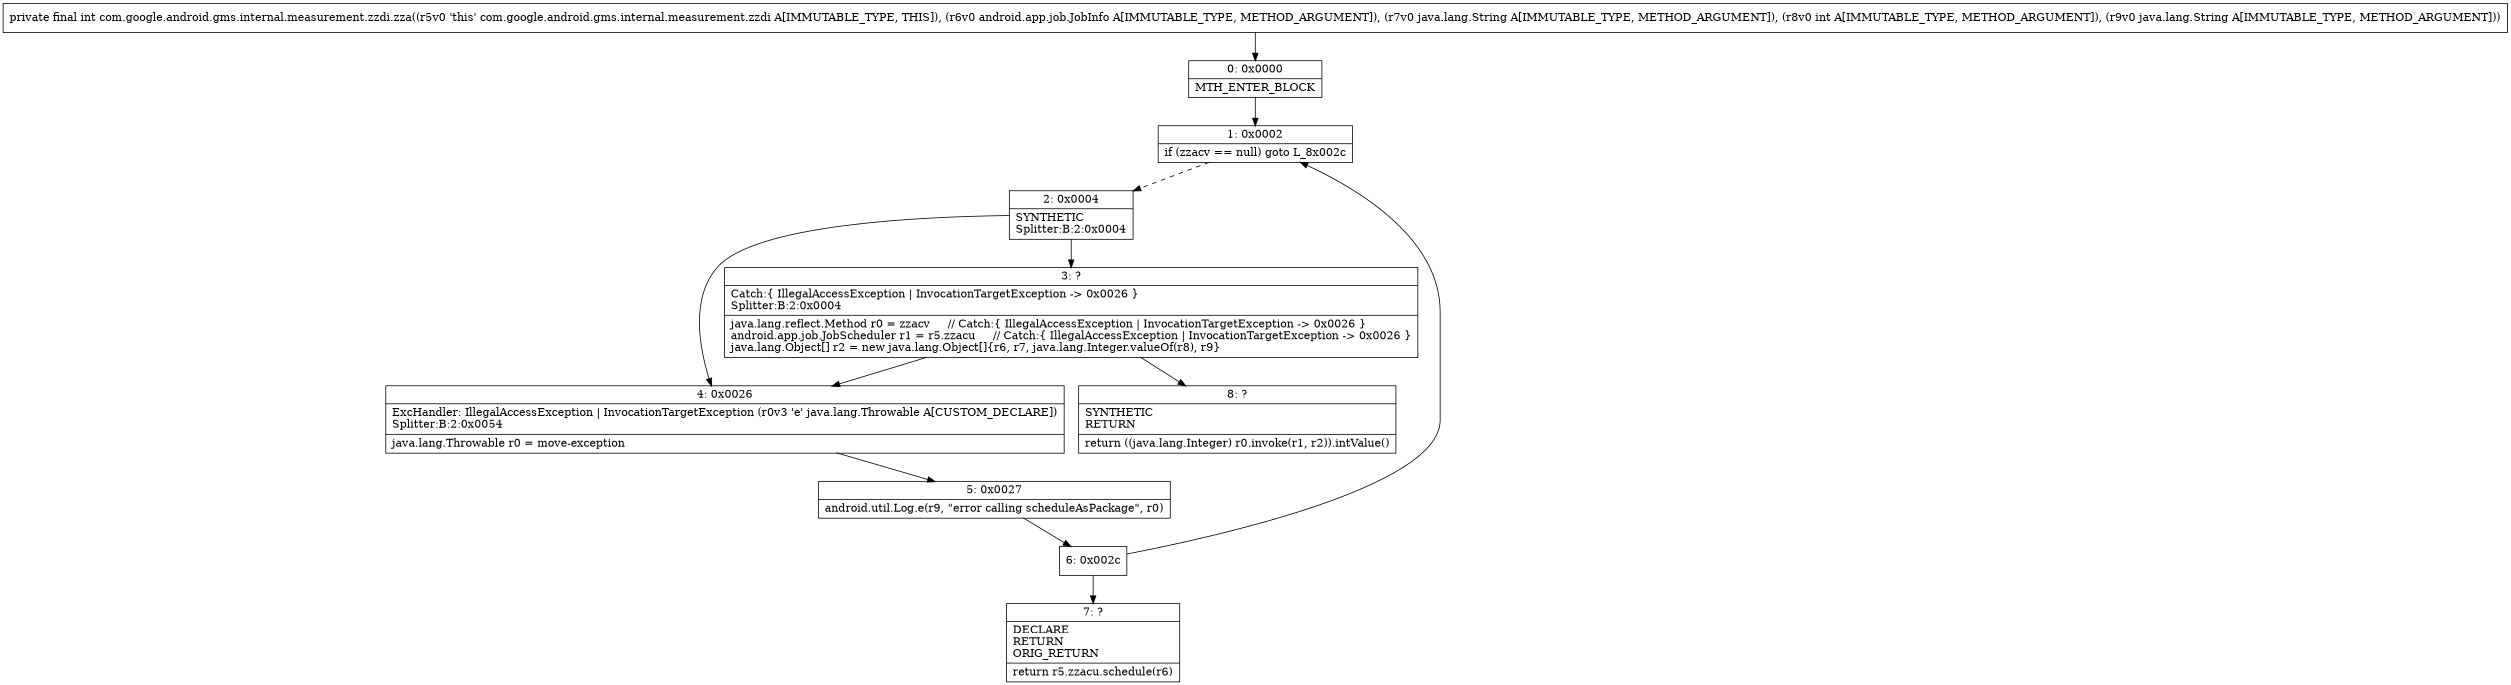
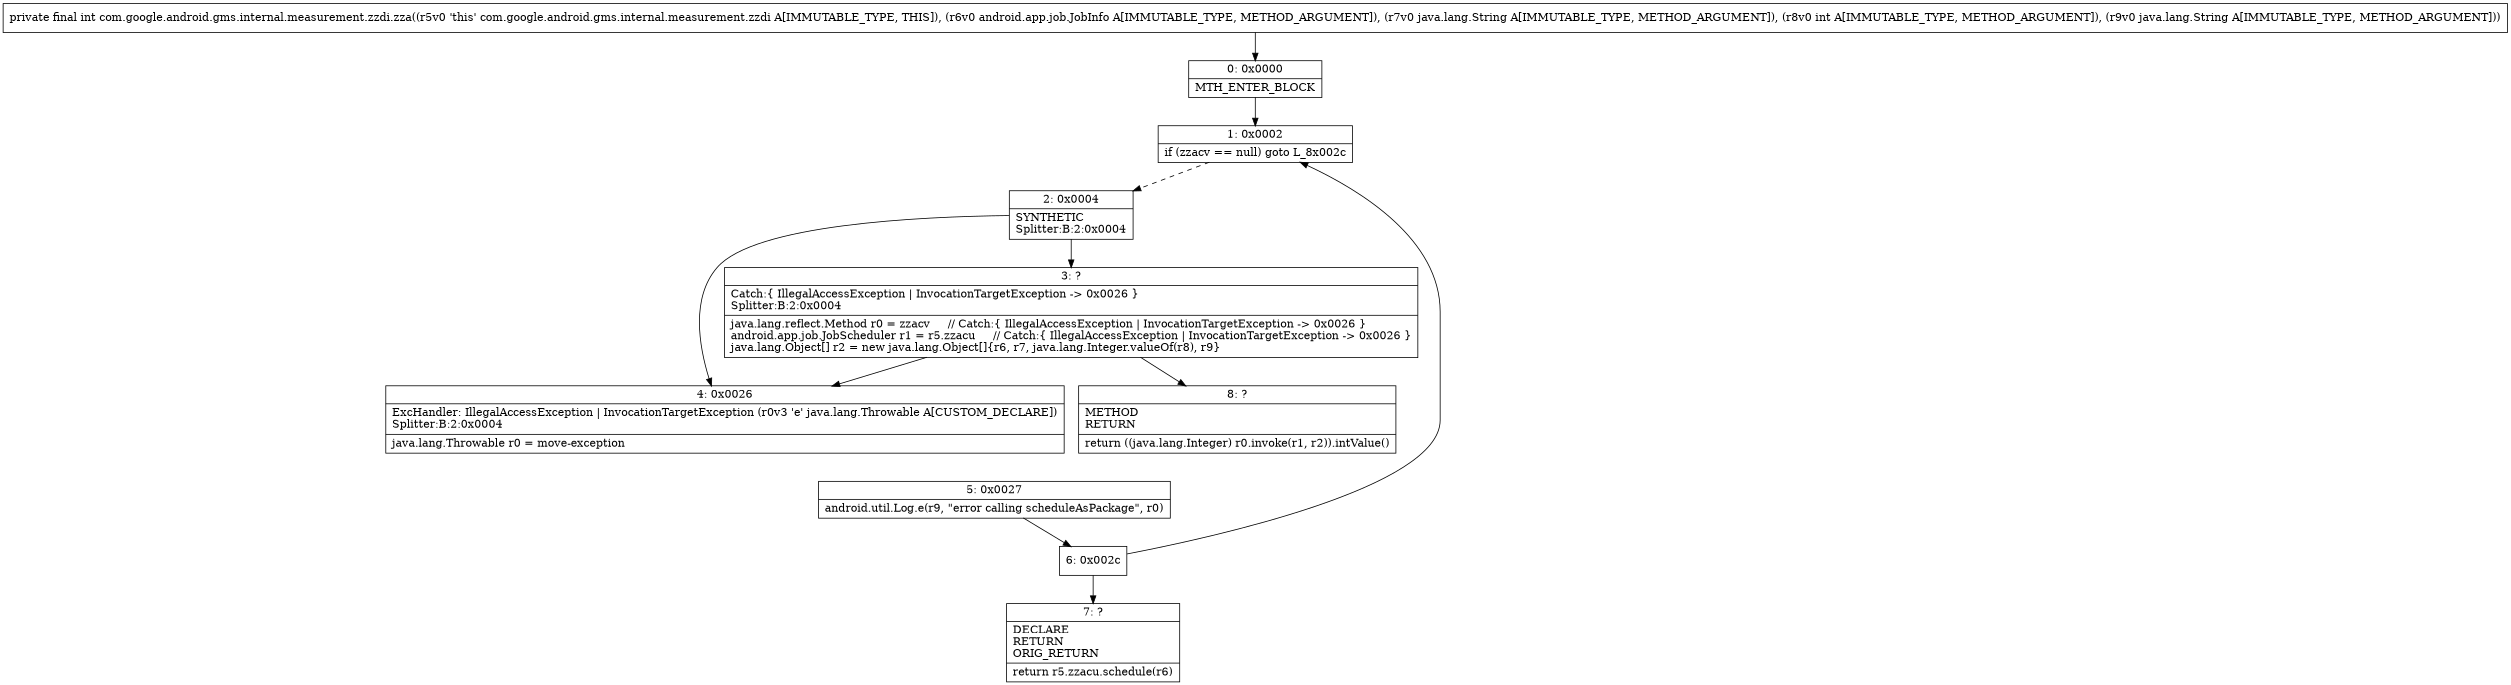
node "8: ?": text "SYNTHETIC" -> "METHOD"
node "4: 0x0026": text "Splitter:B:2:0x0054" -> "Splitter:B:2:0x0004"
edge "4: 0x0026" -> "5: 0x0027": removed
